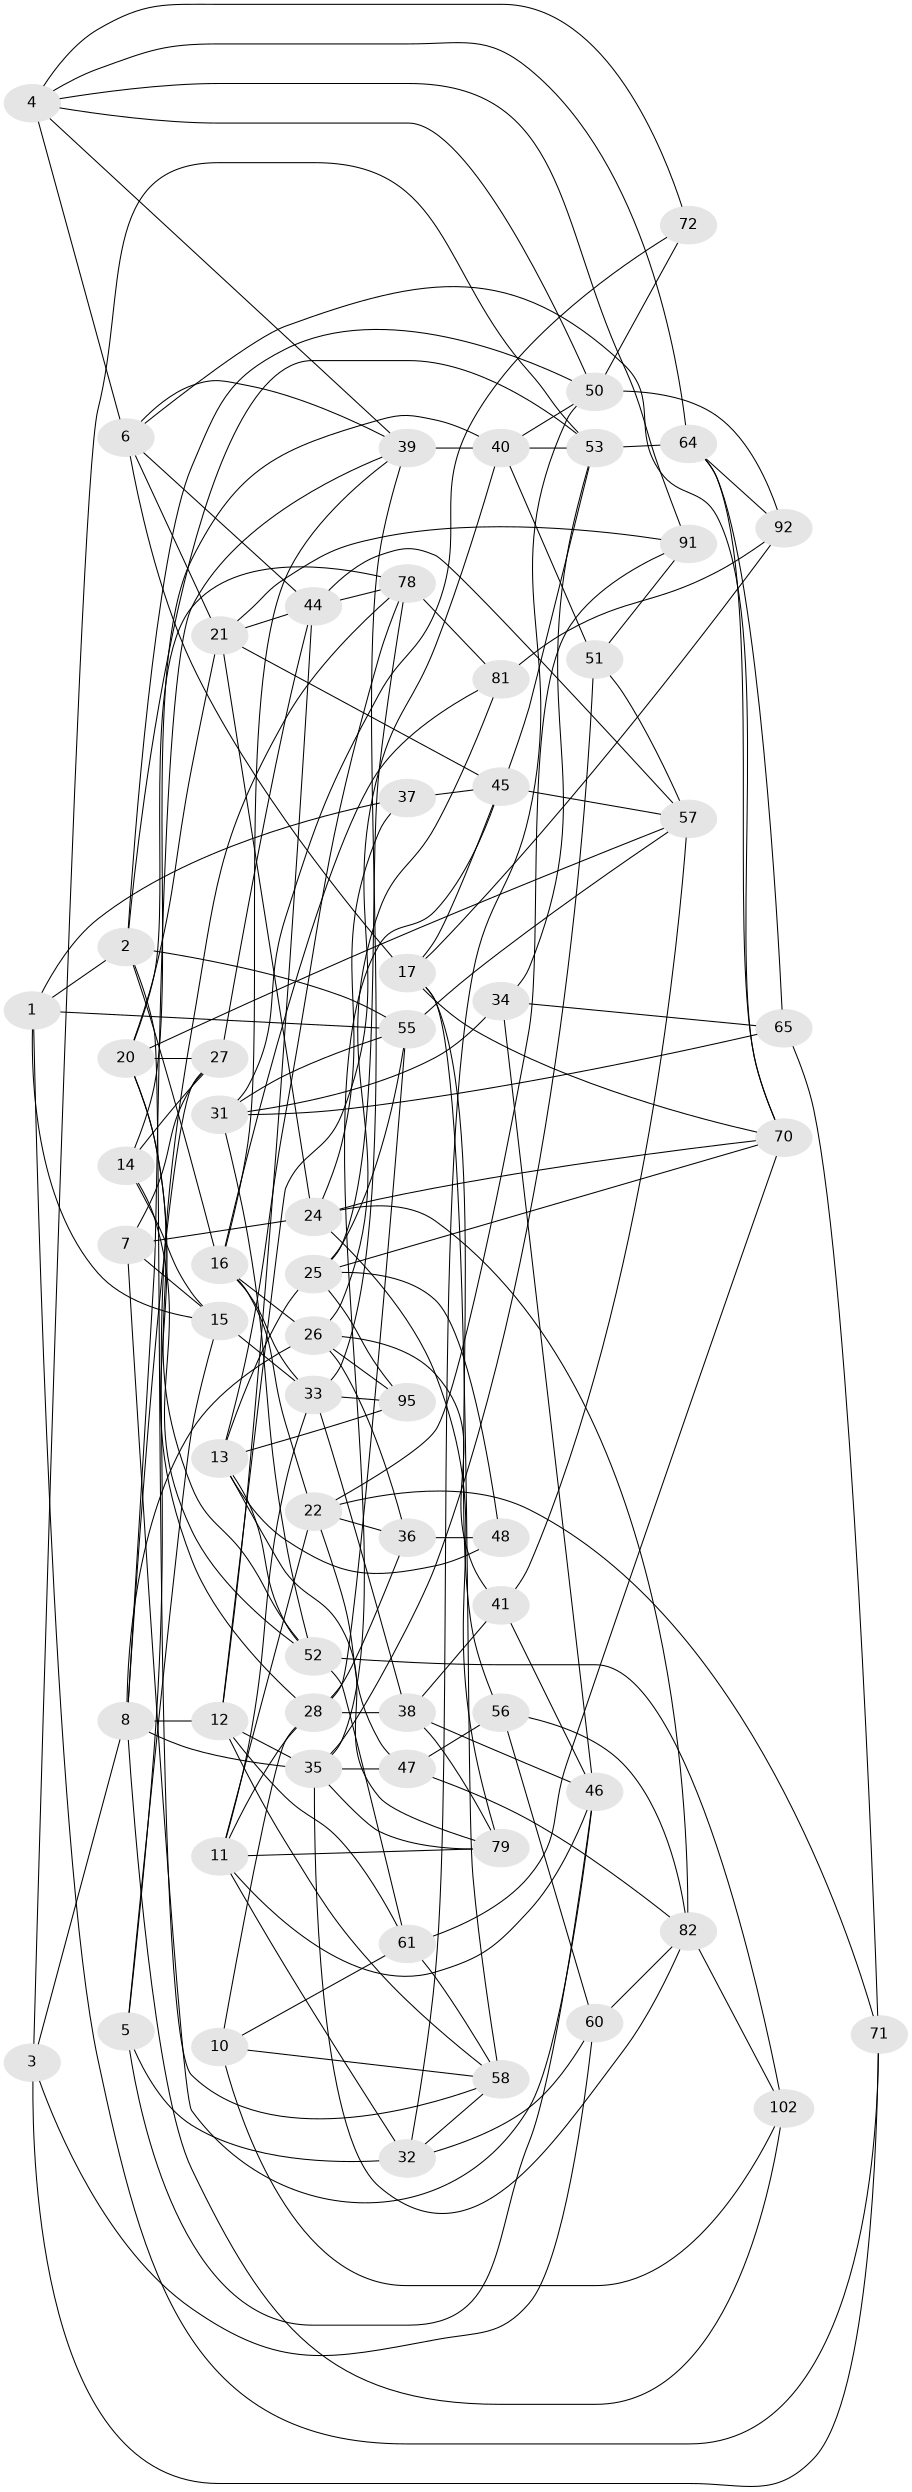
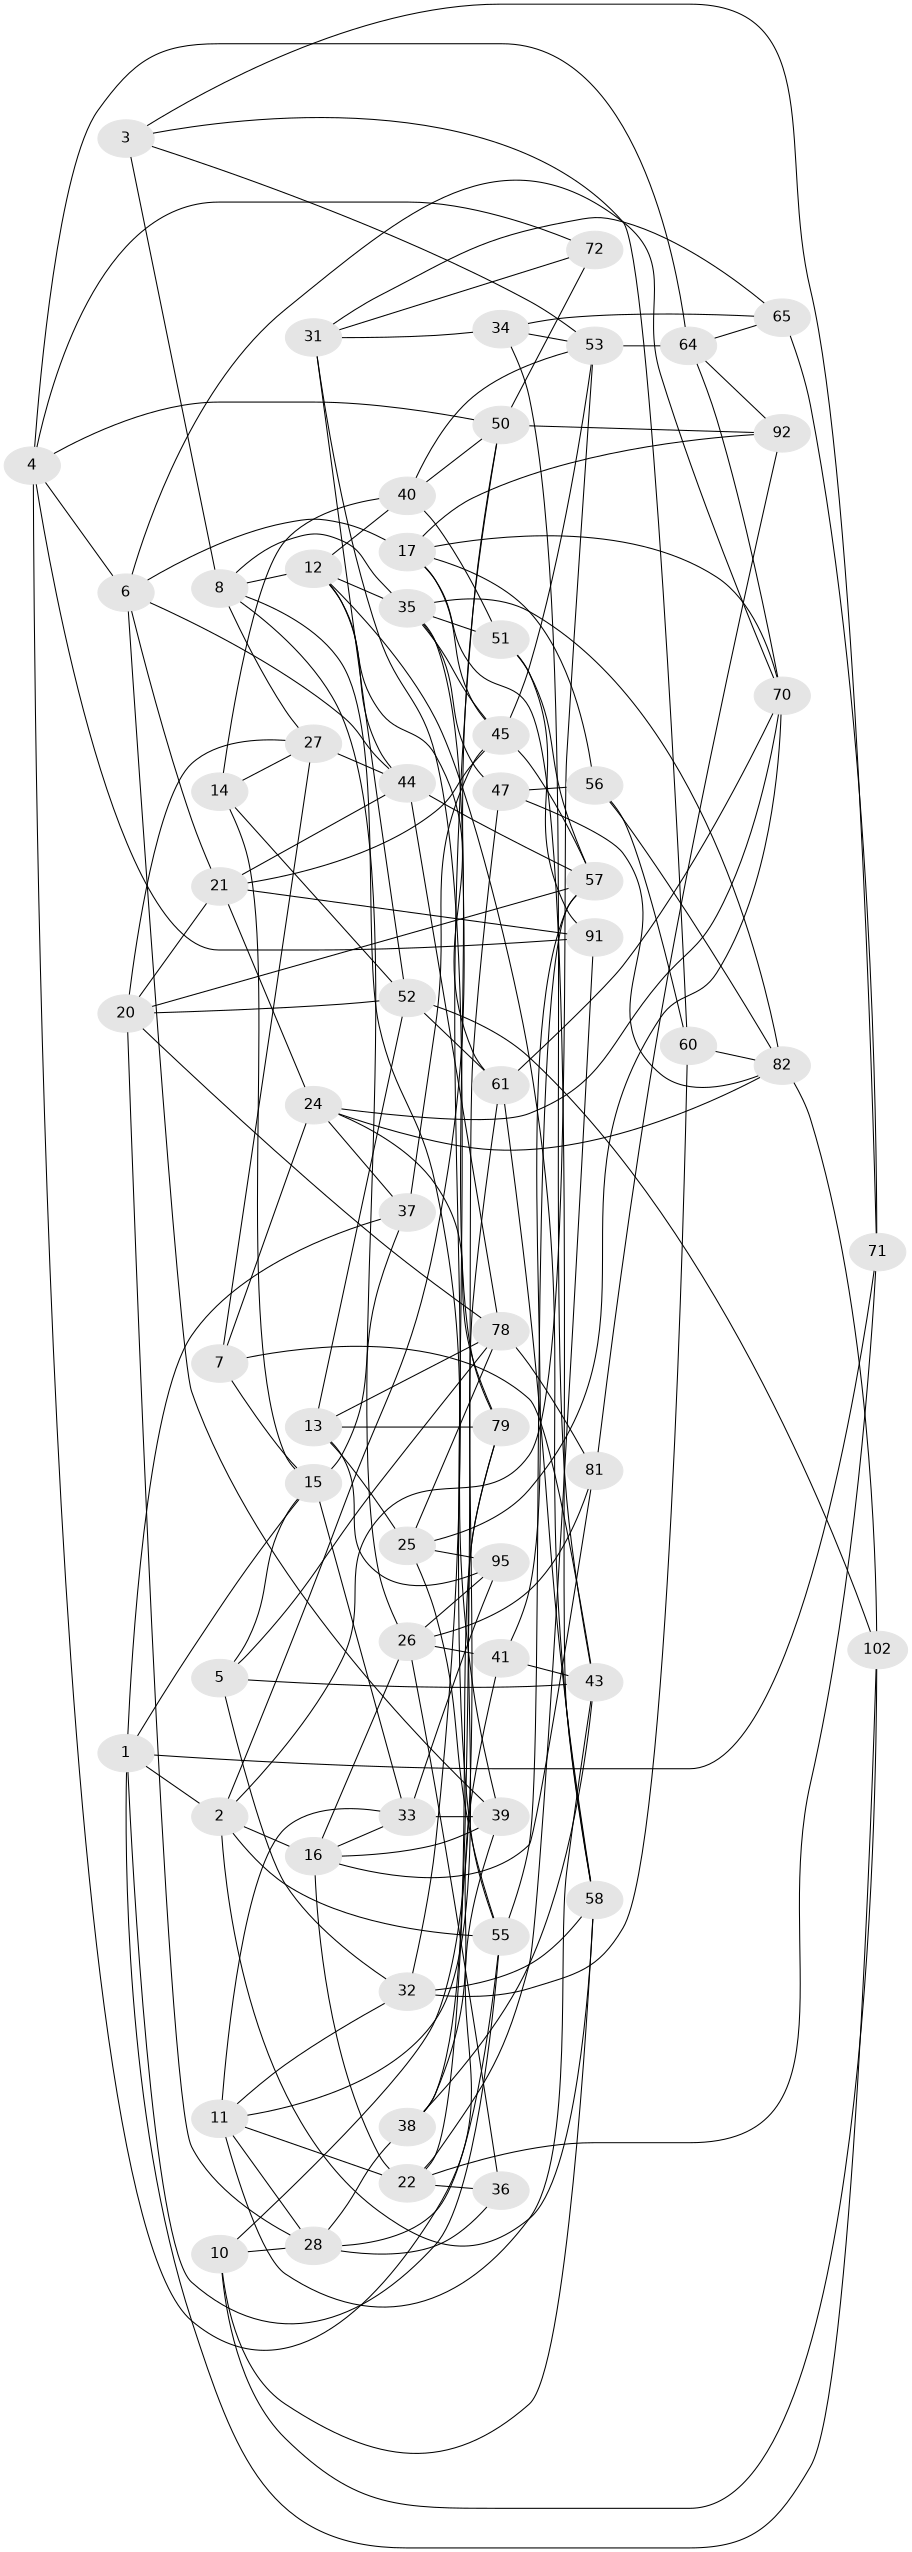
edge "39" -- "40": removed
edge "37" -- "15": added
node "48": removed
edge "33" -- "38": removed
node "46": label "46" -> "43"
edge "8" -- "102": now "1" -- "102"
